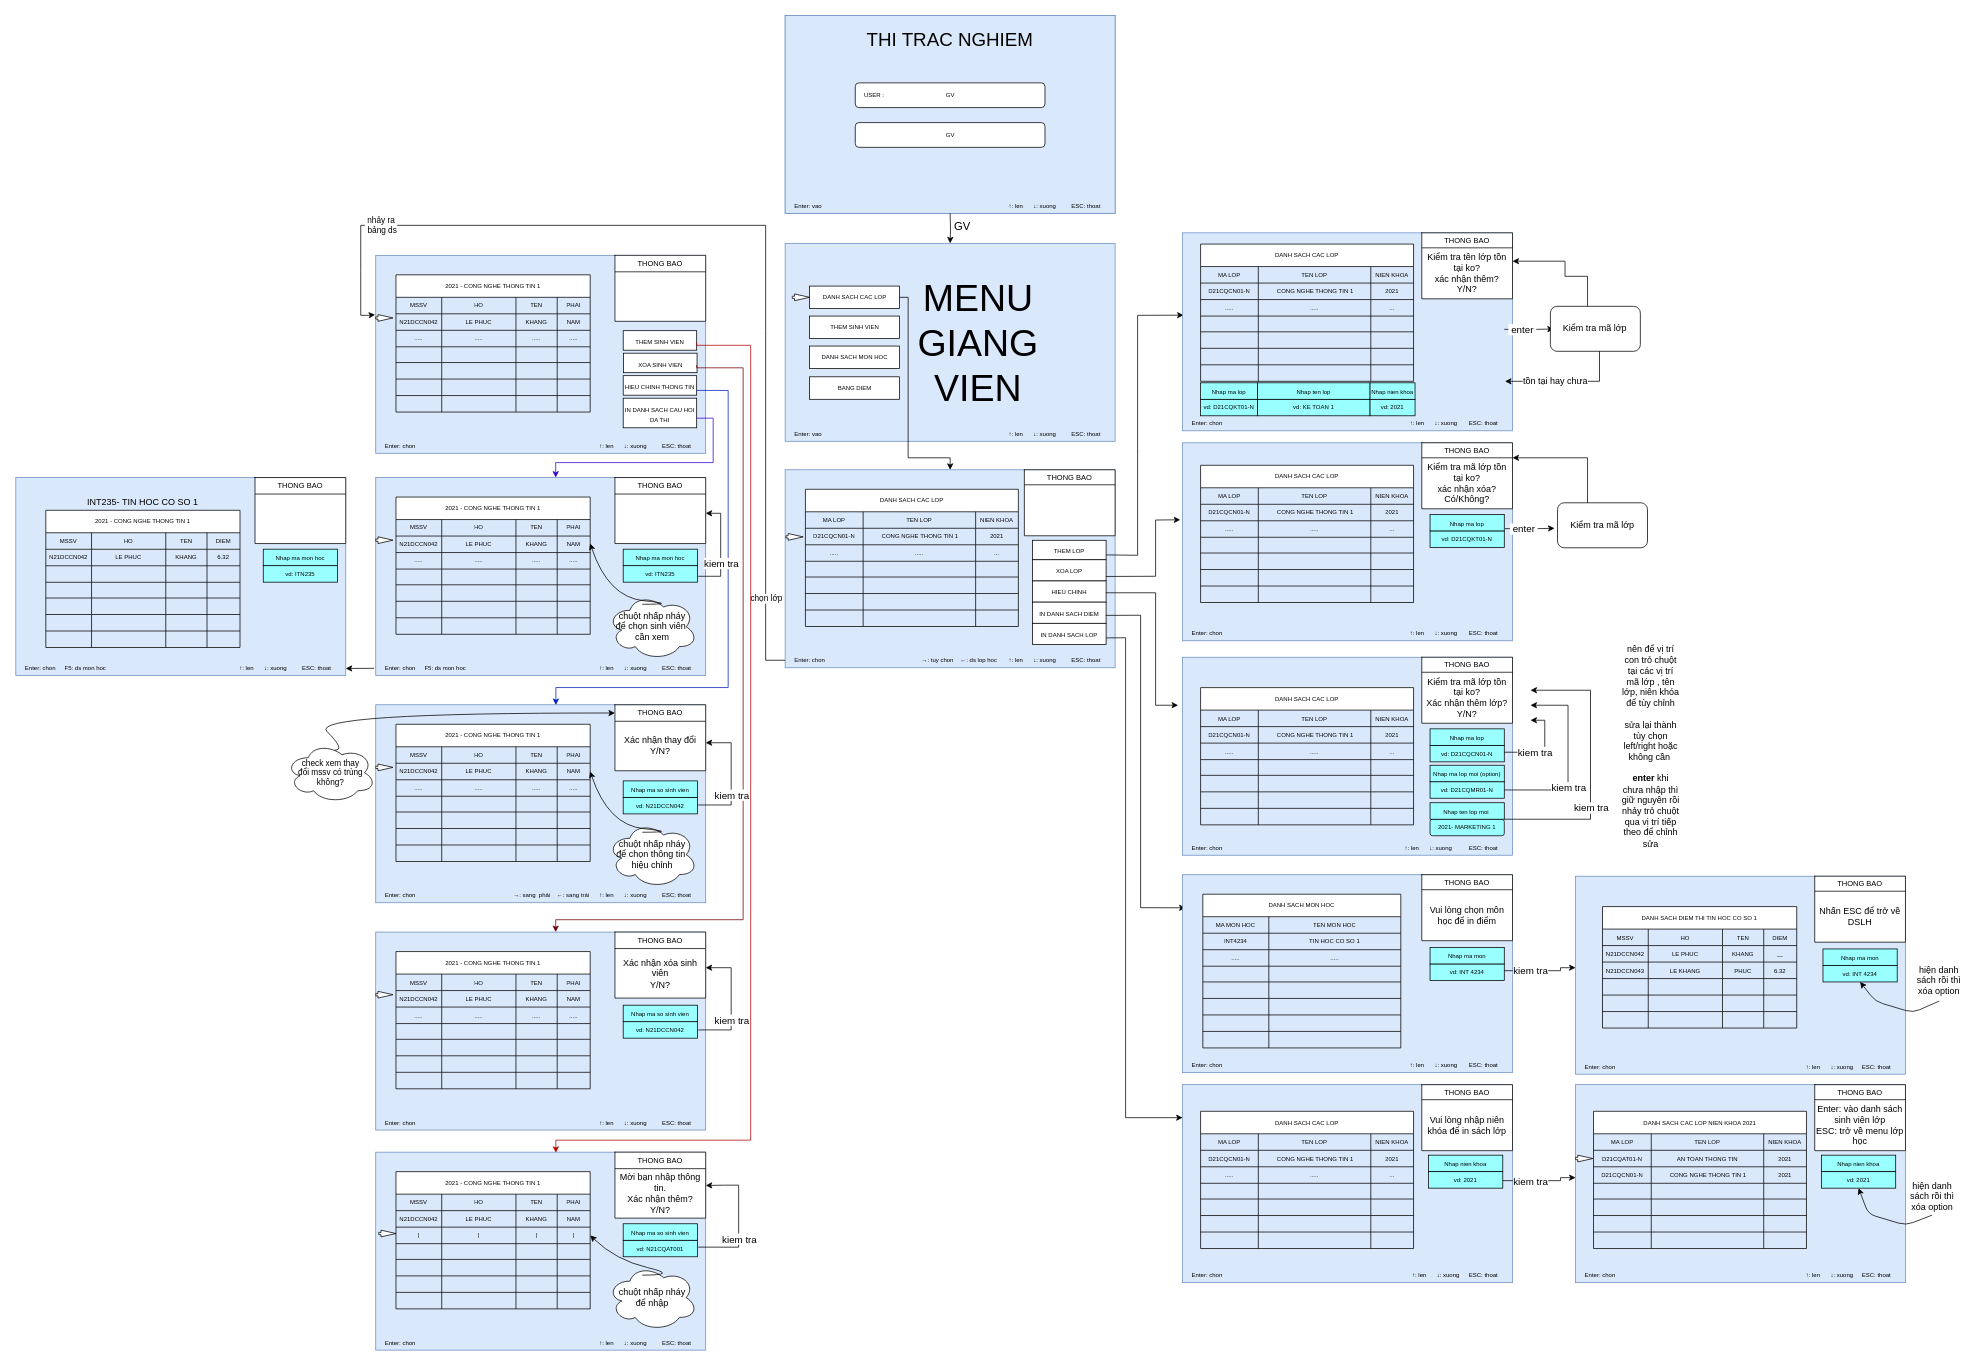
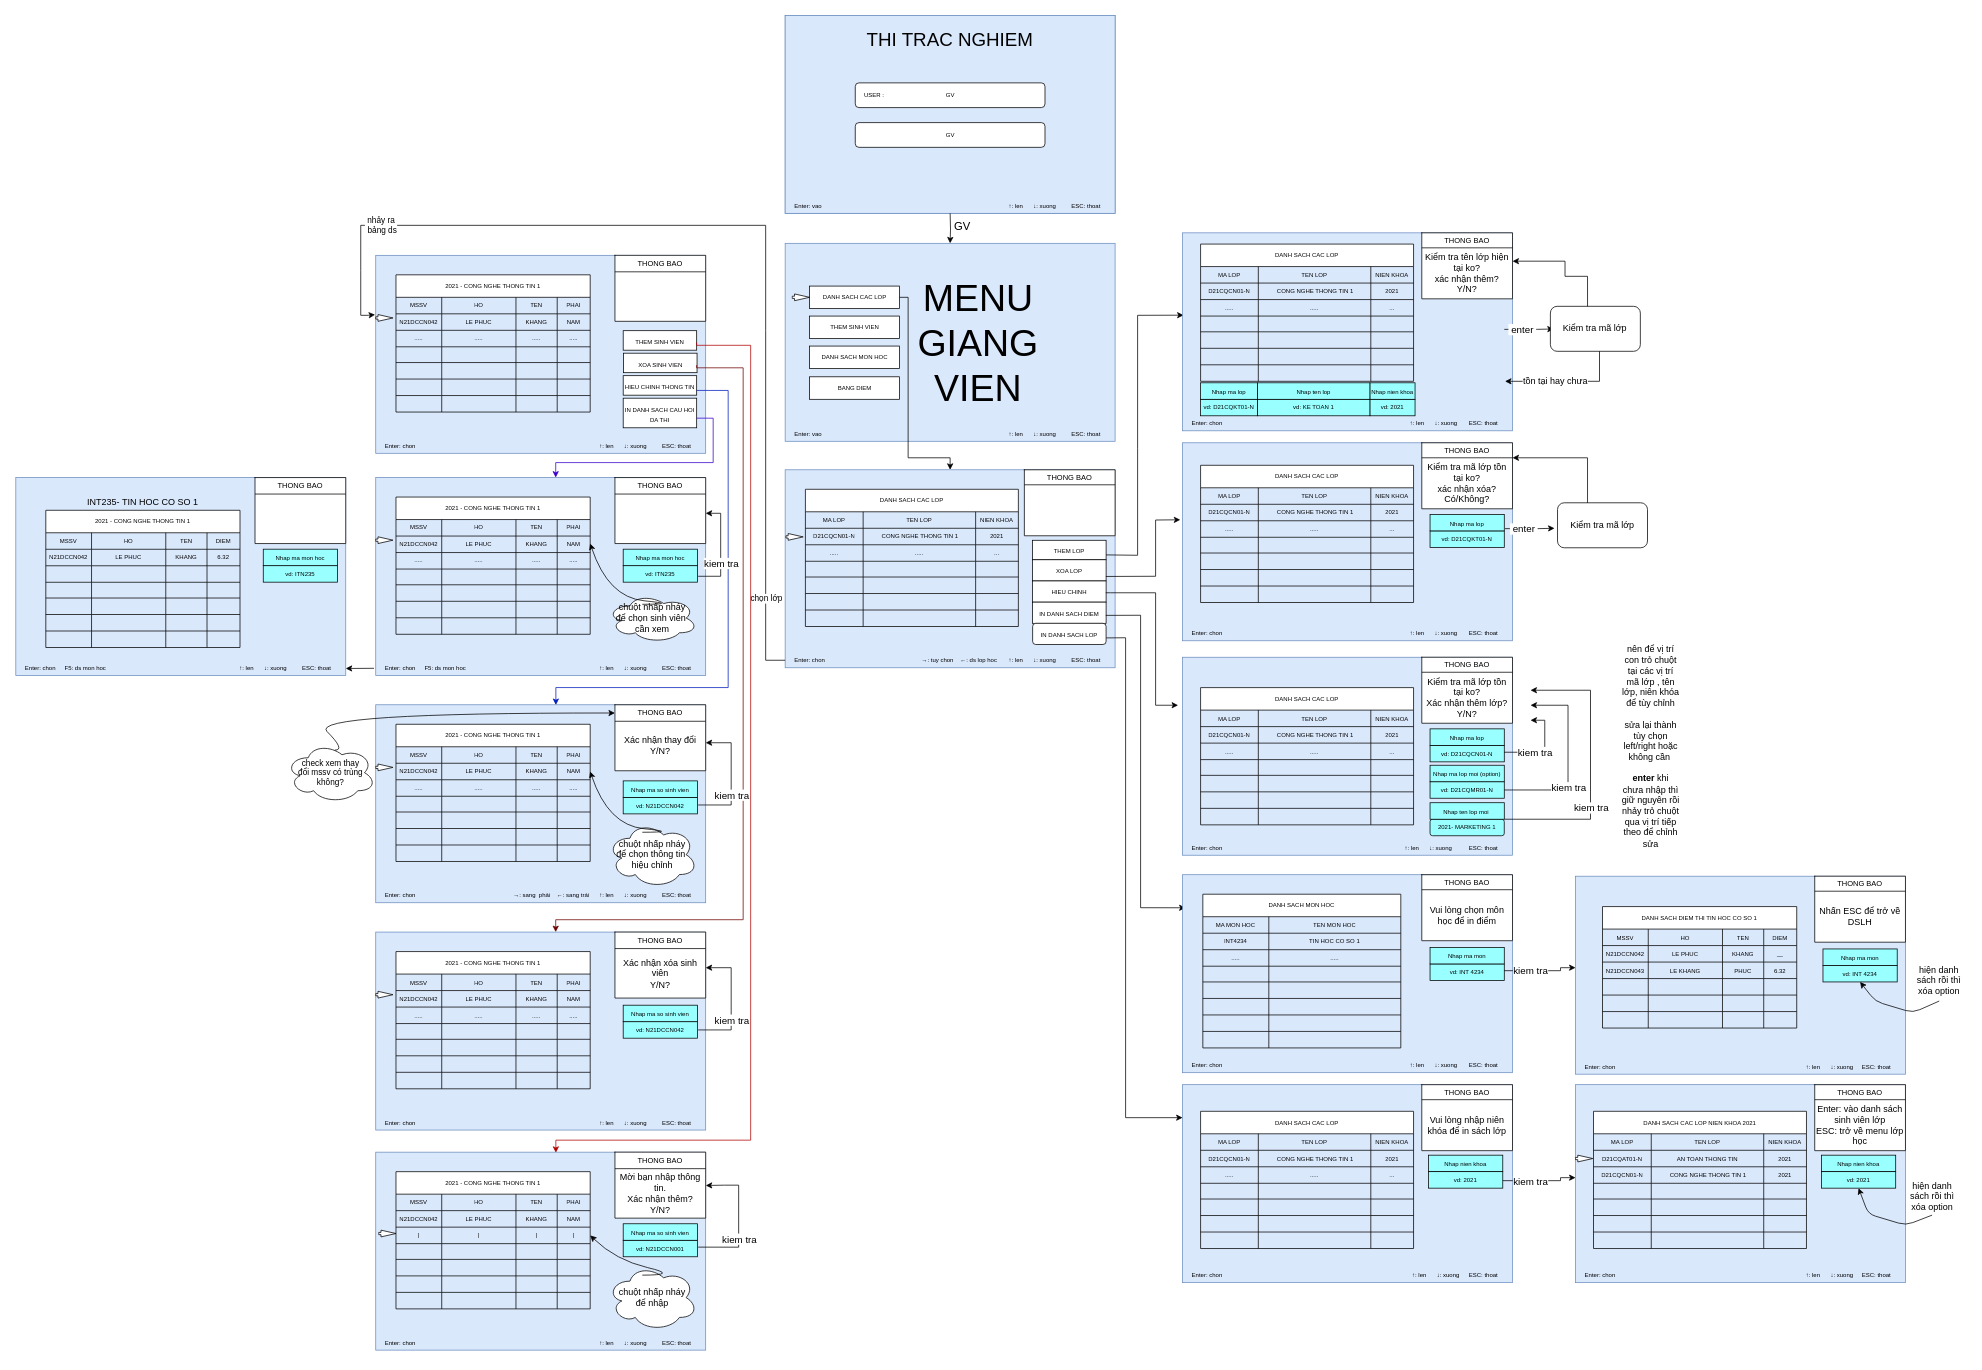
node "Kiểm tra tên lớp tồn tại ko? xác nhận thêm? Y/N?": label "Kiểm tra tên lớp tồn tại ko? xác nhận thêm? Y/N?" -> "Kiểm tra tên lớp hiện tại ko? xác nhận thêm? Y/N?"
node "chuột nhấp nháy để chọn sinh viên cần xem": size 90x66 -> 90x49
node "IN DANH SACH LOP": shape rectangle -> rounded rectangle
node "vd: N21CQAT001": label "vd: N21CQAT001" -> "vd: N21DCCN001"
